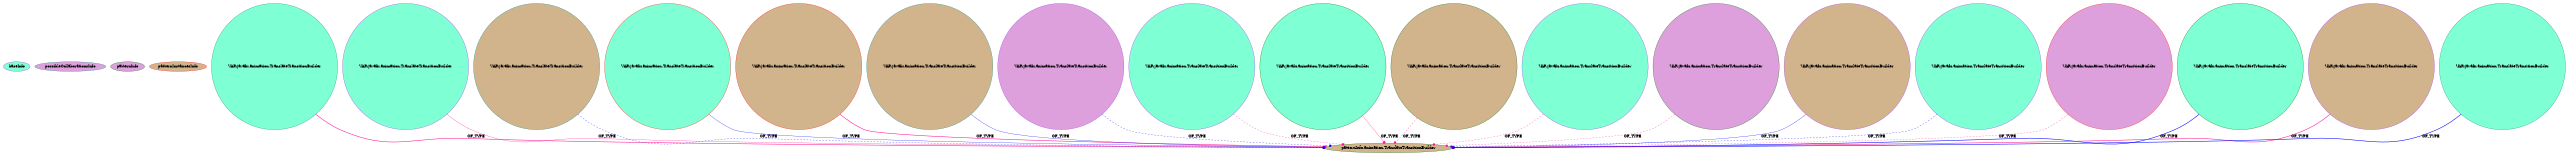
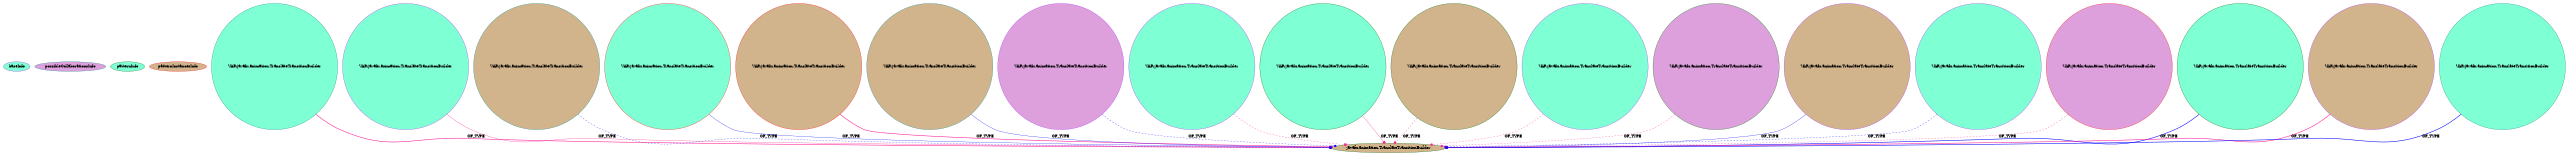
node "patternInfo": fillcolor plum -> aquamarine
node "patternInfo.animation.TranslateTransitionBuilder": label "patternInfo.animation.TranslateTransitionBuilder" -> "javafx.animation.TranslateTransitionBuilder"
